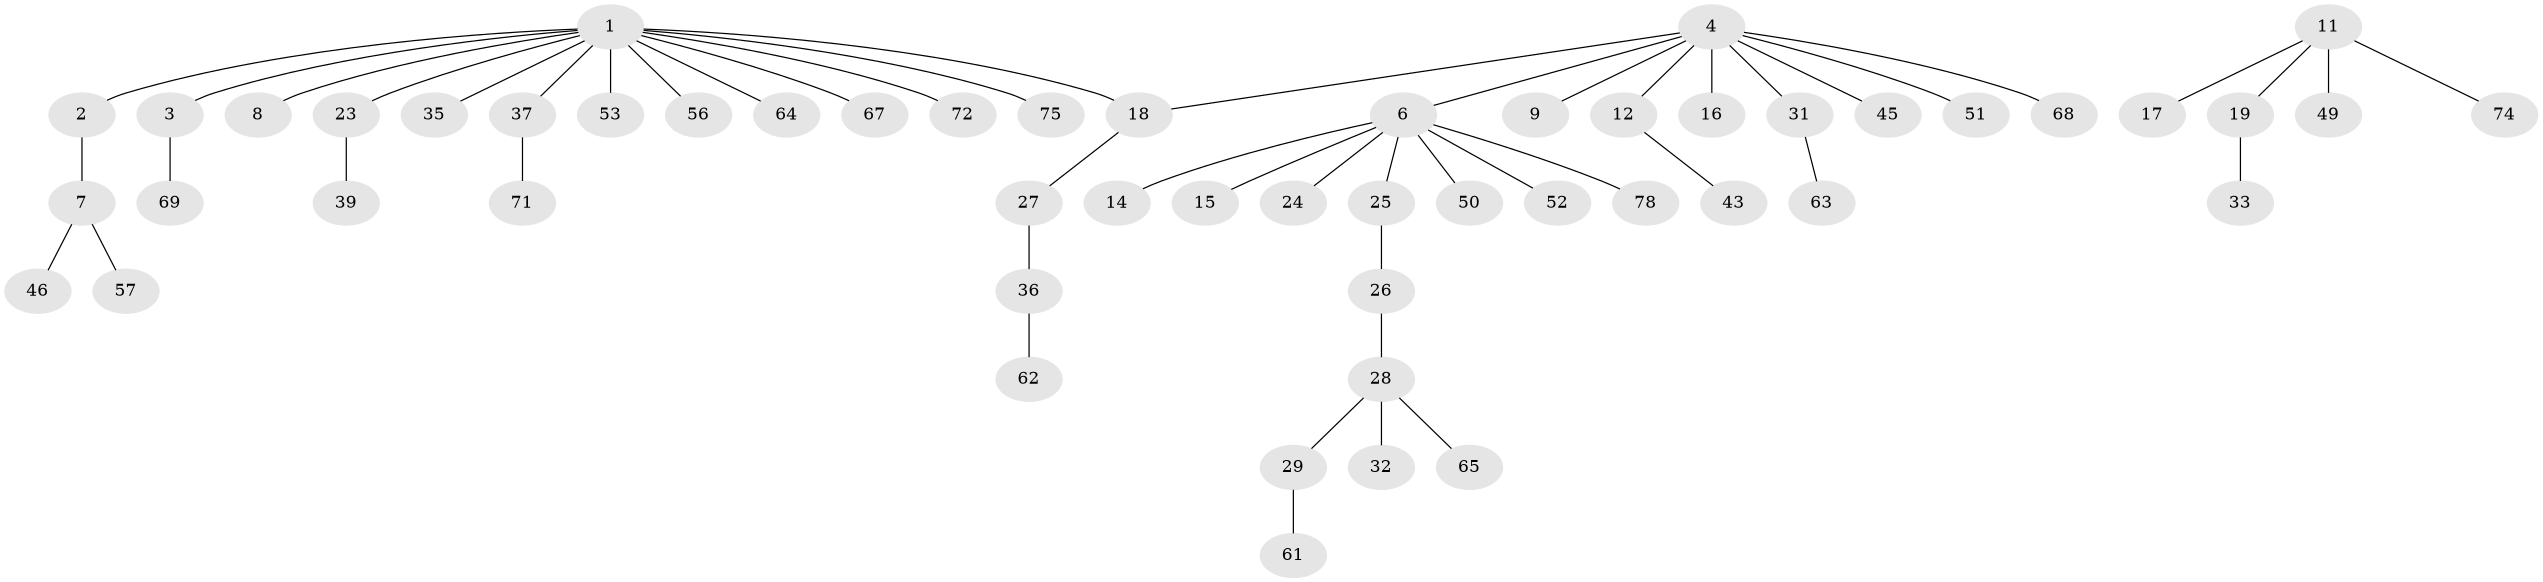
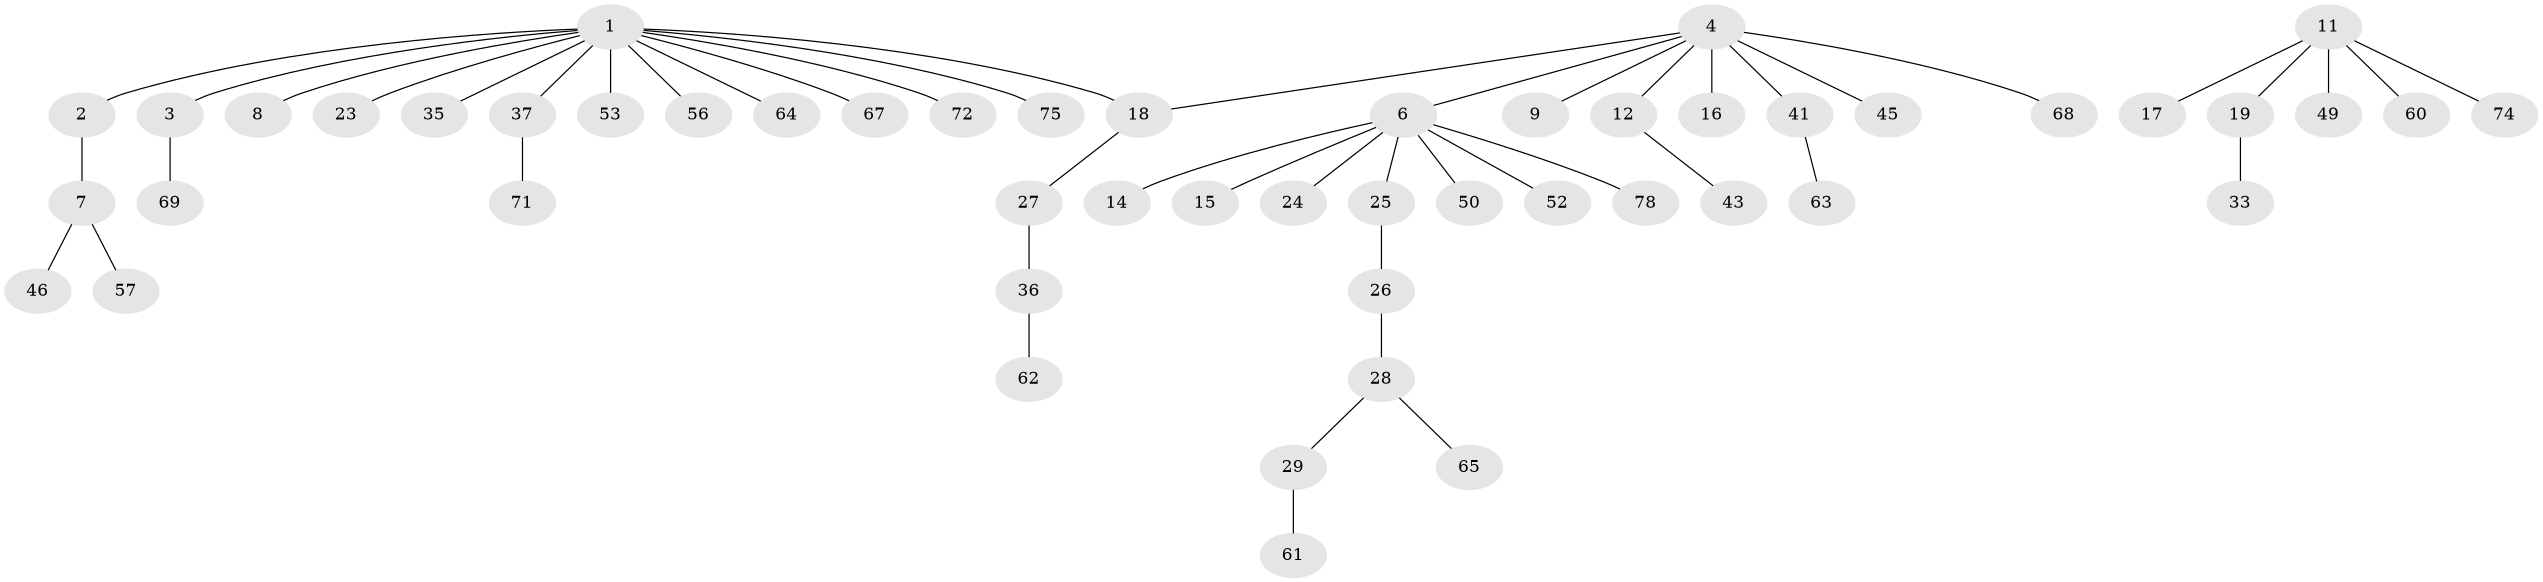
node "31": label "31" -> "41"
node "51": removed
node "60": added
node "39": removed
node "32": removed
